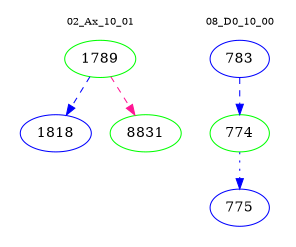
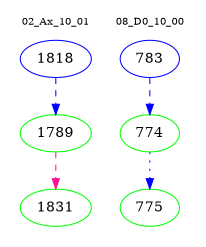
edge "1789" -> "1818": reversed
node "8831": label "8831" -> "1831"
node "775": color blue -> green
